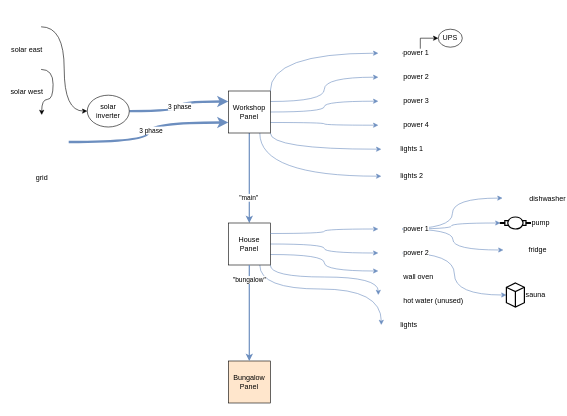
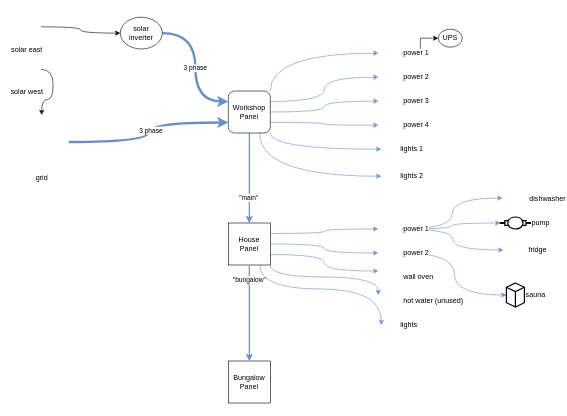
node "solar inverter": moved (108, 111) -> (141, 33)
node "Workshop Panel": shape rectangle -> rounded rectangle
node "Bungalow Panel": fillcolor #ffe6cc -> #ffffff
